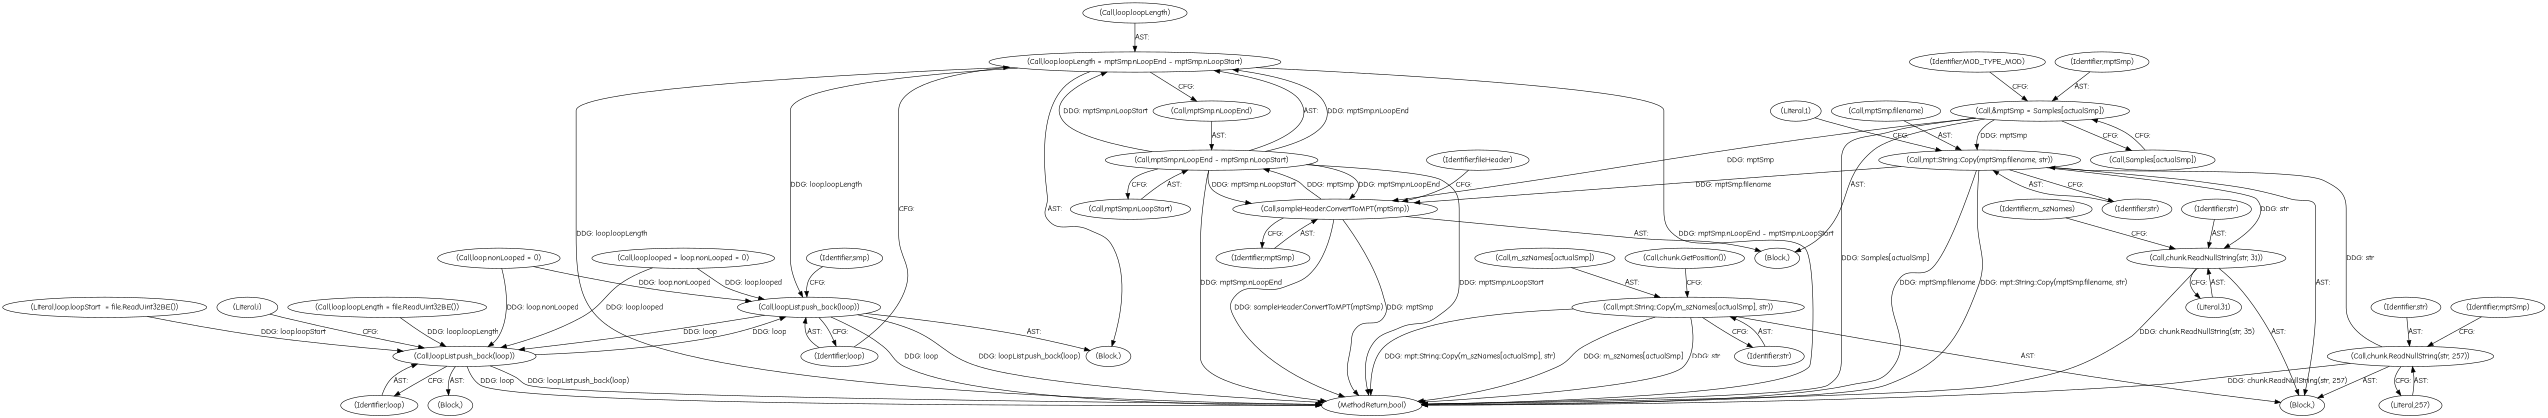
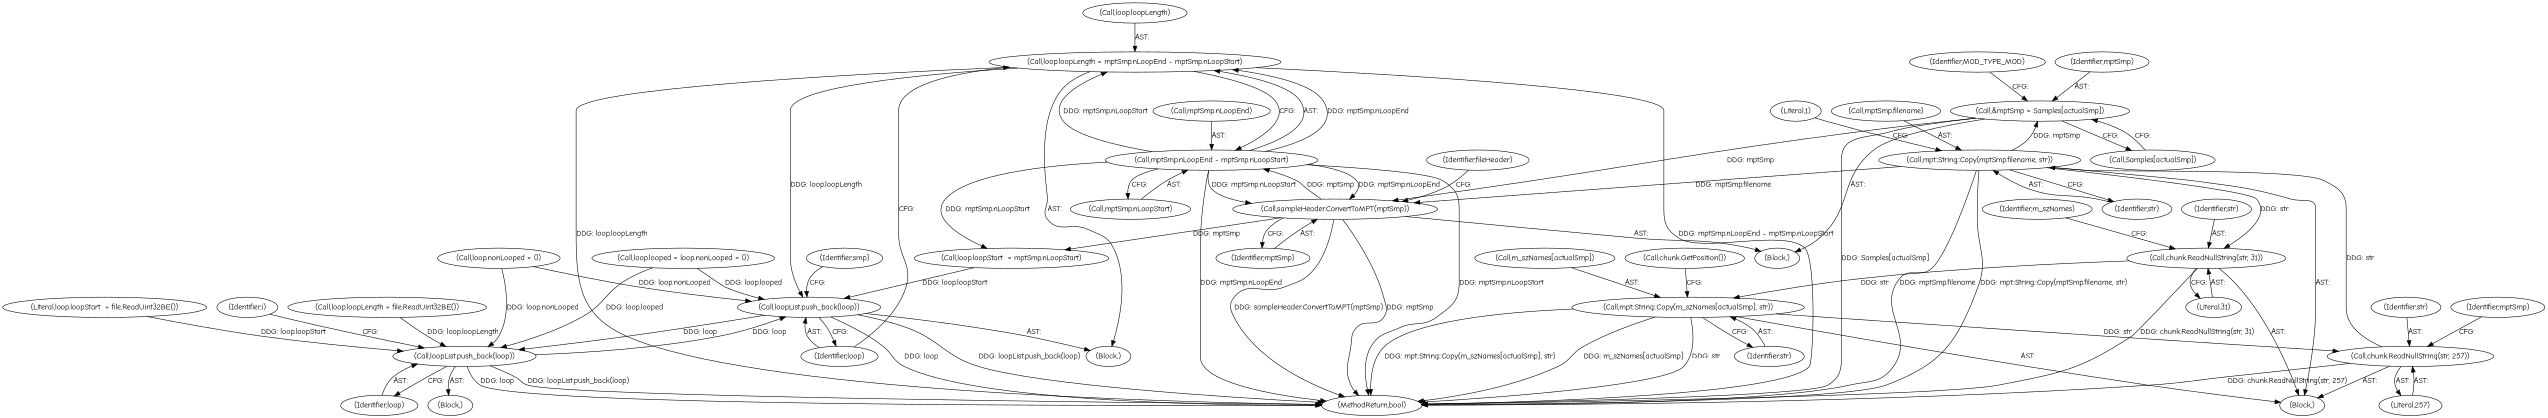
edge "(Call,loop.loopLength = mptSmp.nLoopEnd - mptSmp.nLoopStart)" -> "(Call,mptSmp.nLoopEnd)": now "(Call,loop.loopLength = mptSmp.nLoopEnd - mptSmp.nLoopStart)" -> "(Call,mptSmp.nLoopEnd - mptSmp.nLoopStart)"
edge "(Call,&mptSmp = Samples[actualSmp])" -> "(Call,mpt::String::Copy(mptSmp.filename, str))": reversed
node "(Call,loop.loopStart  = mptSmp.nLoopStart)": added
edge "(Call,chunk.ReadNullString(str, 31))" -> "(Call,mpt::String::Copy(m_szNames[actualSmp], str))": added, label "DDG: str"
node "(Literal,i)": label "(Literal,i)" -> "(Identifier,i)"
edge "(Call,chunk.ReadNullString(str, 31))" -> "(MethodReturn,bool)": label "DDG: chunk.ReadNullString(str, 35)" -> "DDG: chunk.ReadNullString(str, 31)"
edge "(Call,mpt::String::Copy(m_szNames[actualSmp], str))" -> "(Call,chunk.ReadNullString(str, 257))": added, label "DDG: str"
edge "(Call,chunk.ReadNullString(str, 257))" -> "(Literal,257)": label "CFG: " -> "AST: "
